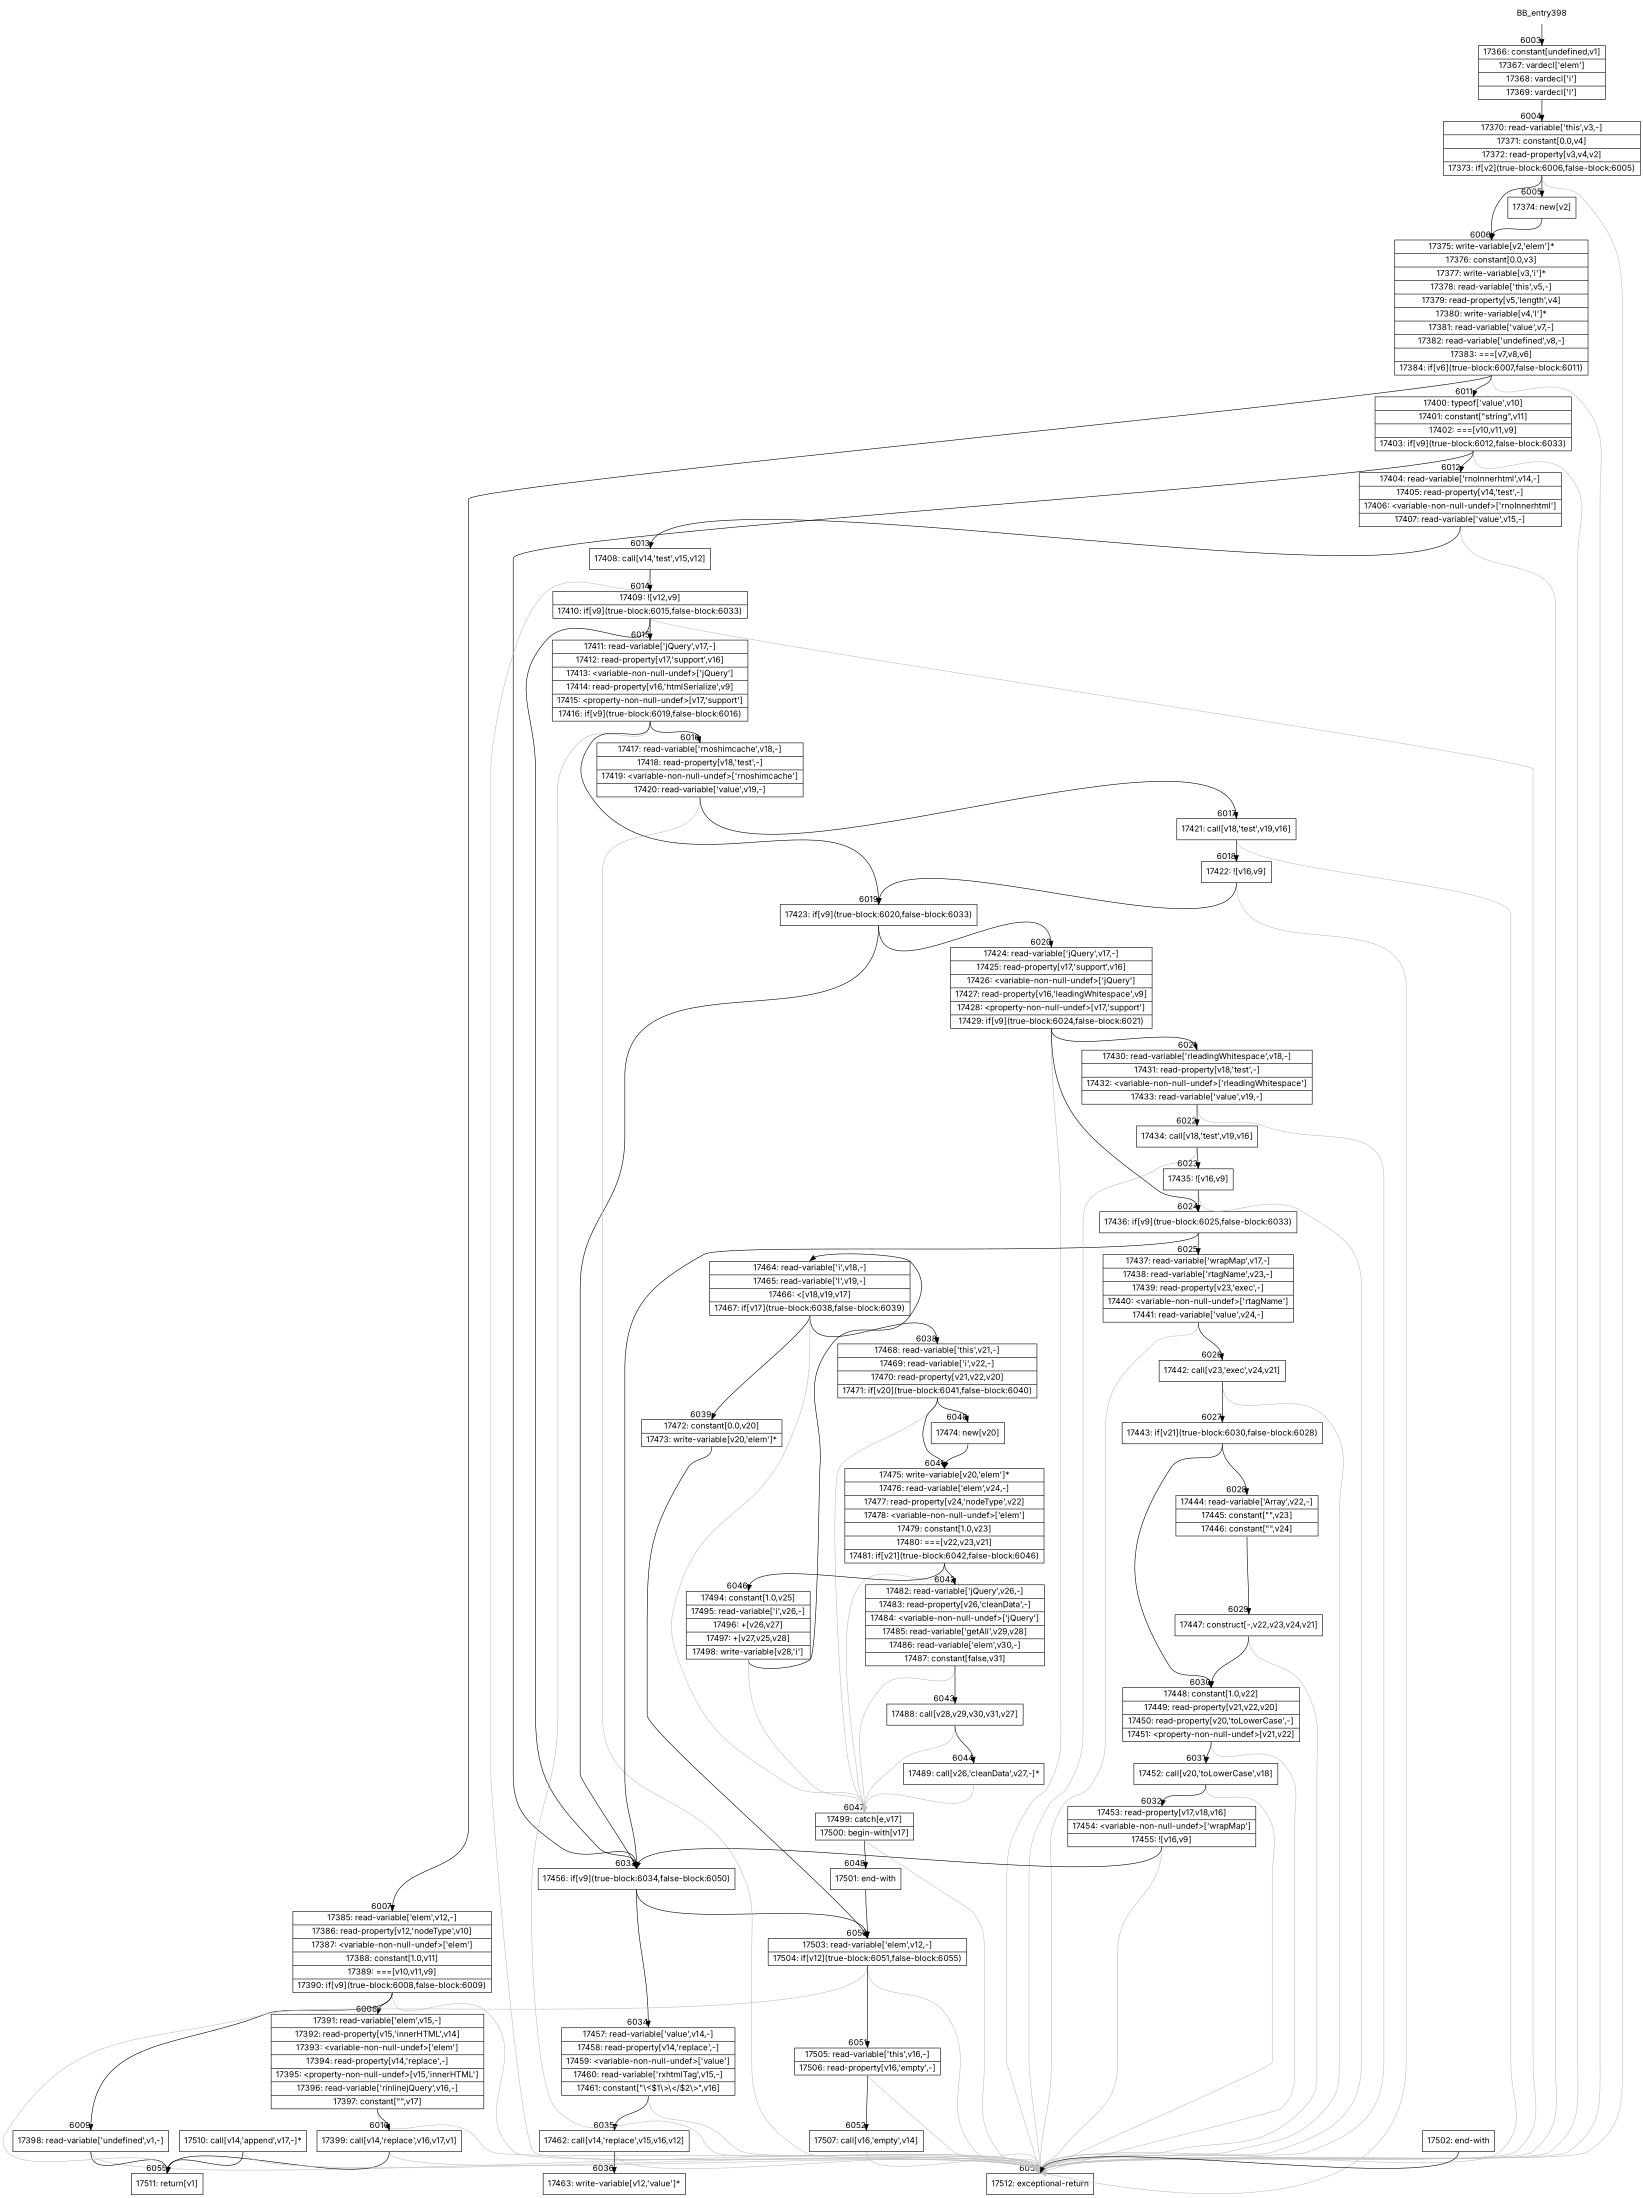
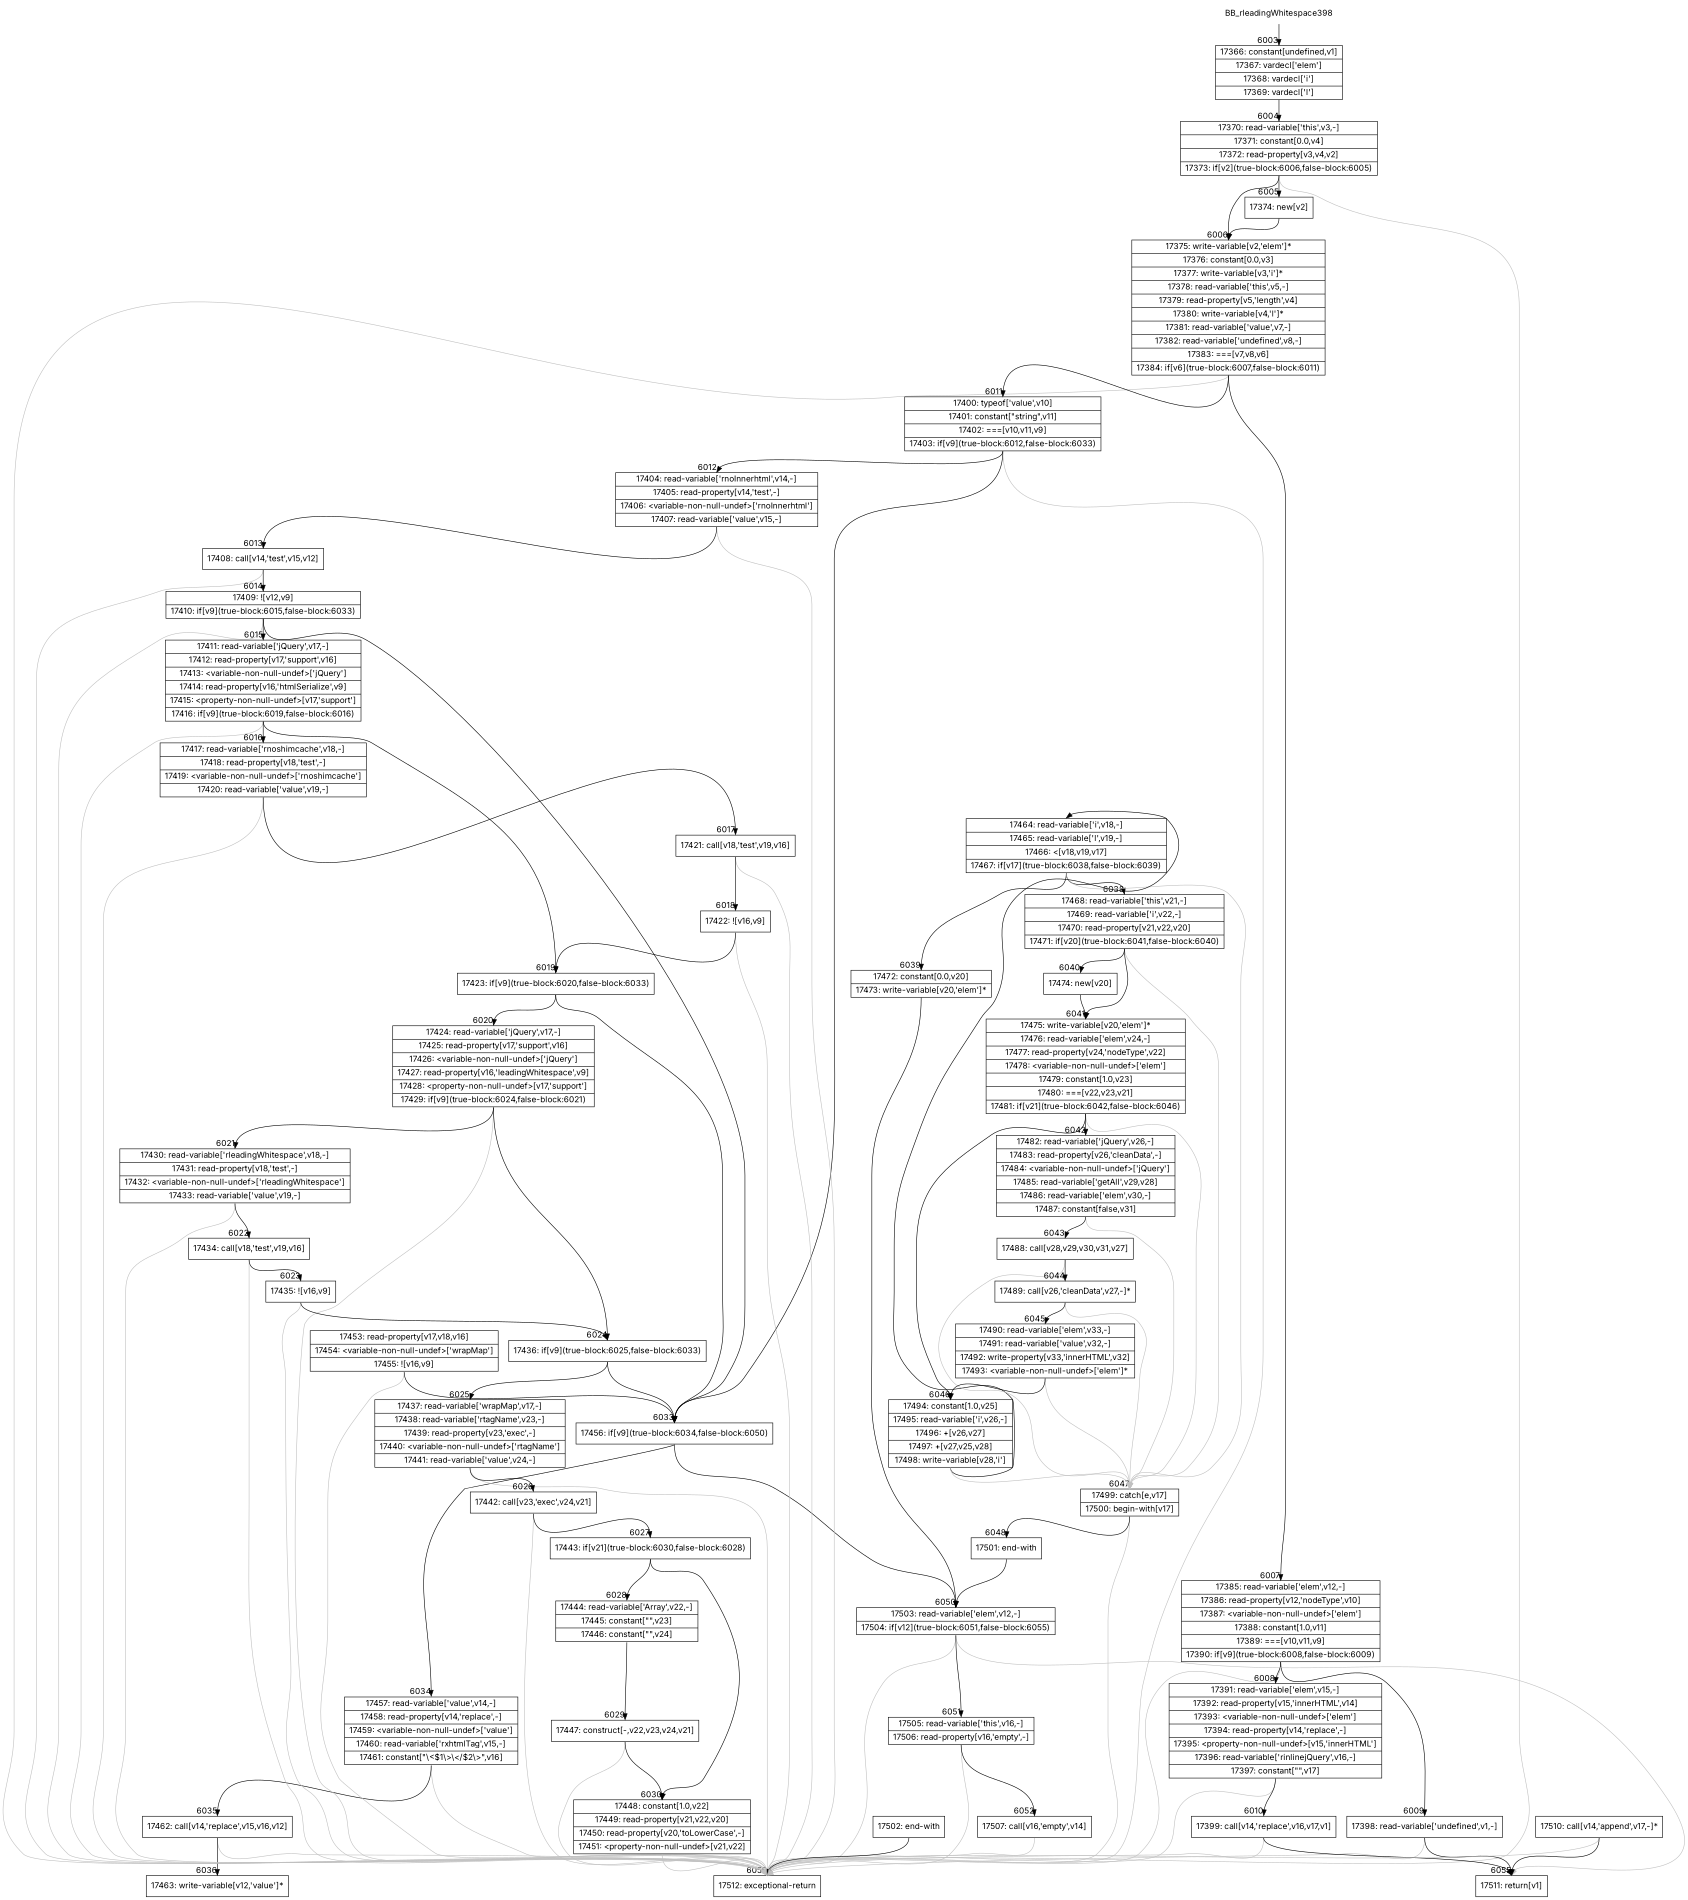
node "BB_entry398": label "BB_entry398" -> "BB_rleadingWhitespace398"
node "17490: read-variable['elem',v33,-]": added
node "17452: call[v20,'toLowerCase',v18]": removed
